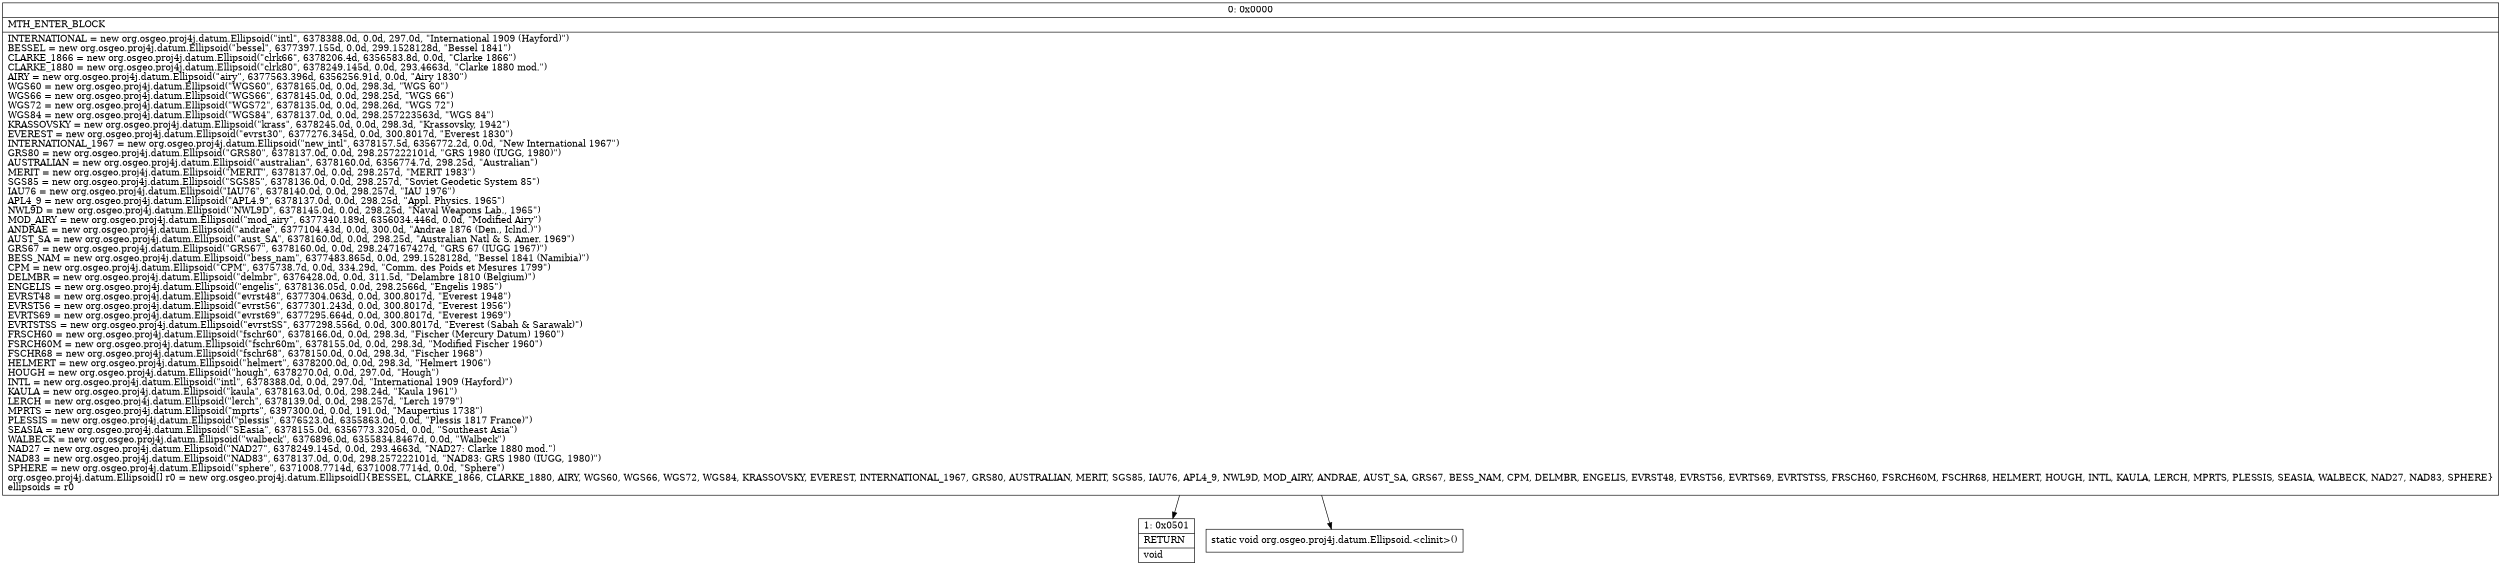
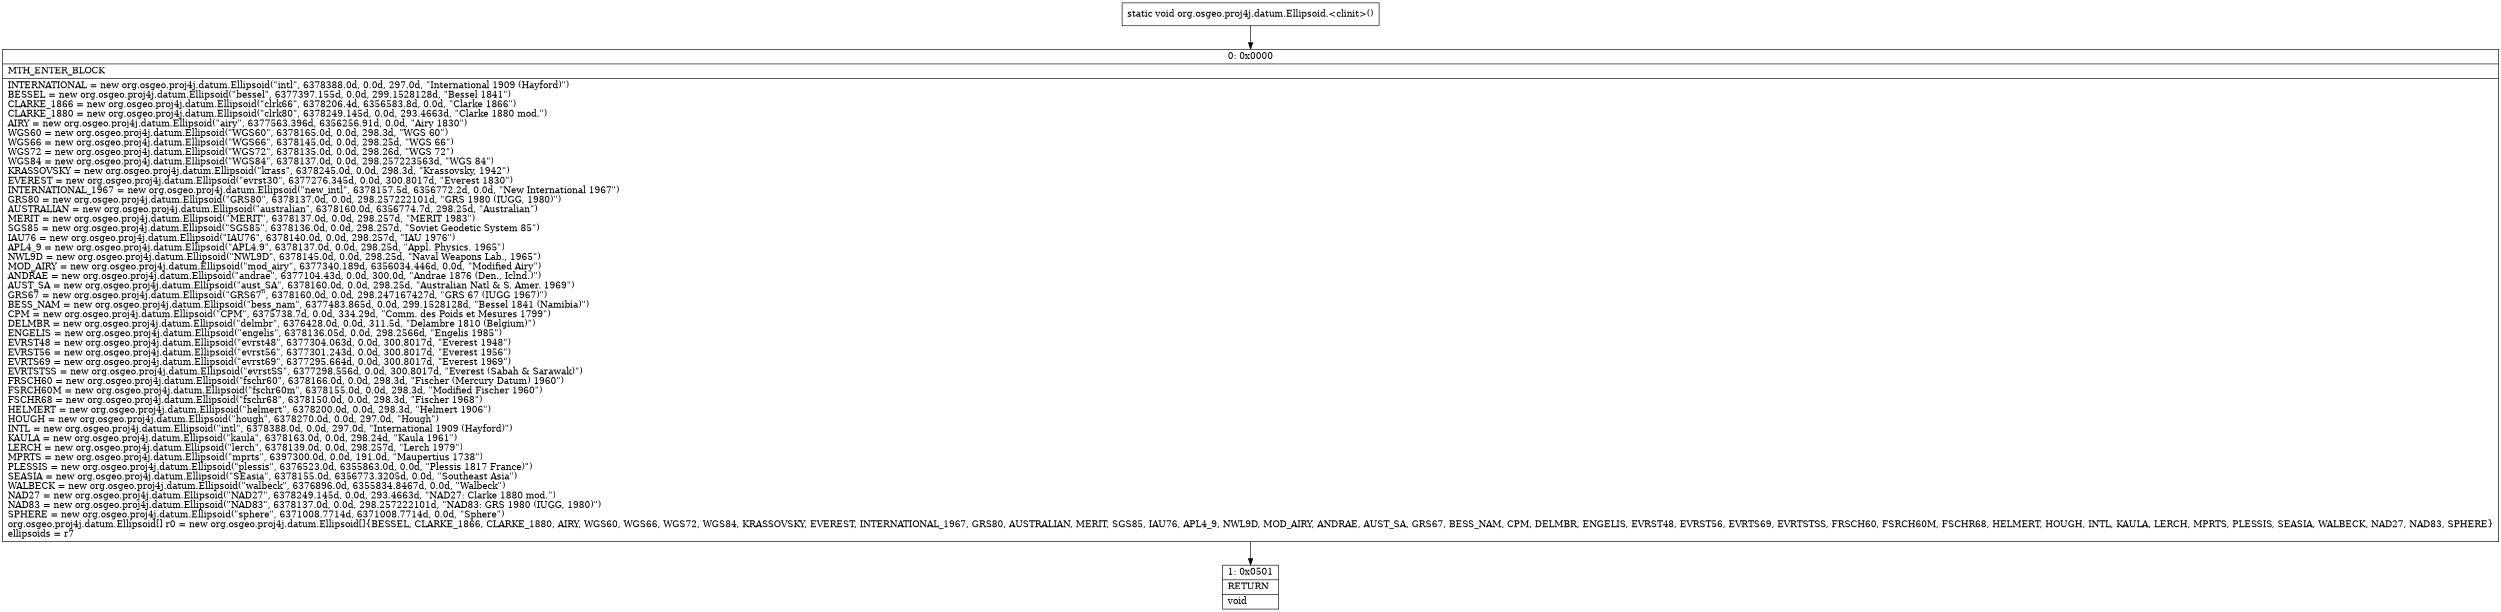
node "0: 0x0000": text "ellipsoids = r0" -> "ellipsoids = r7"
edge "0: 0x0000" -> "static void org.osgeo.proj4j.datum.Ellipsoid.<clinit>()": reversed
